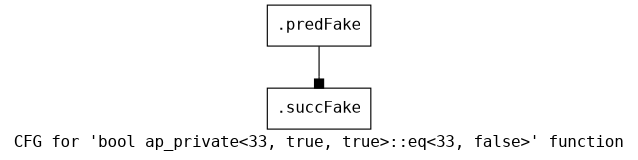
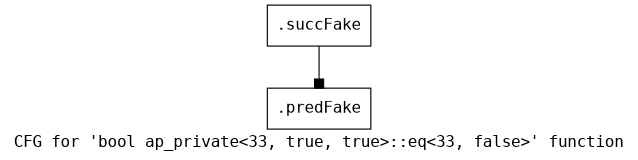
edge ".predFake" -> ".succFake": reversed
